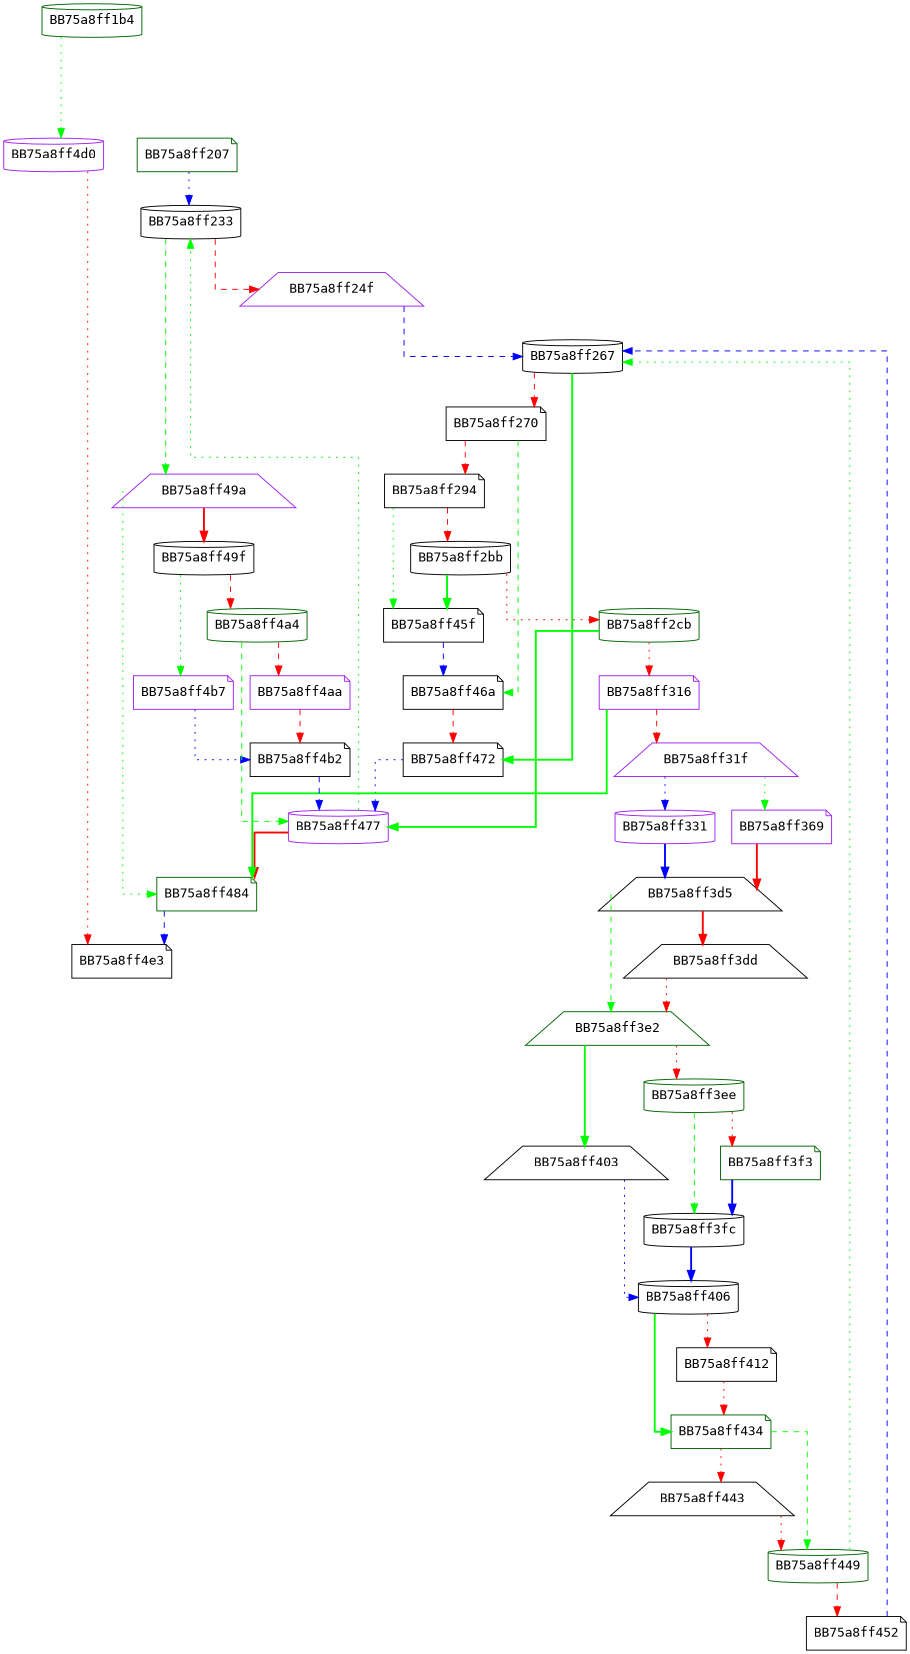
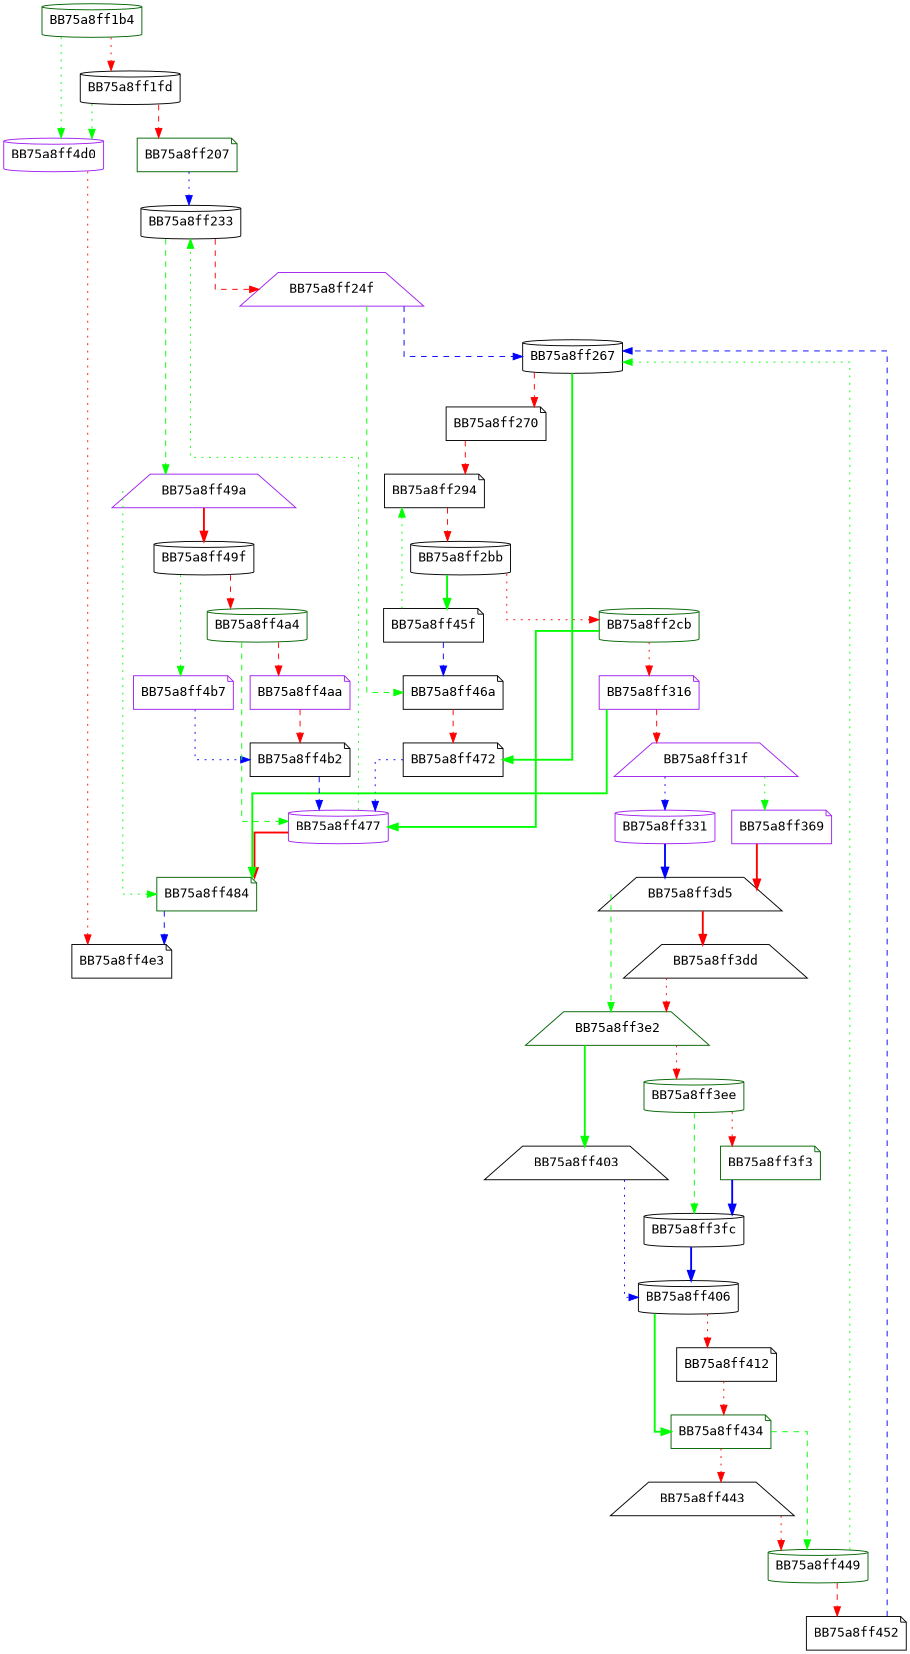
node "BB75a8ff1fd": added
edge "BB75a8ff294" -> "BB75a8ff45f": reversed
edge "BB75a8ff270" -> "BB75a8ff46a": now "BB75a8ff24f" -> "BB75a8ff46a"
